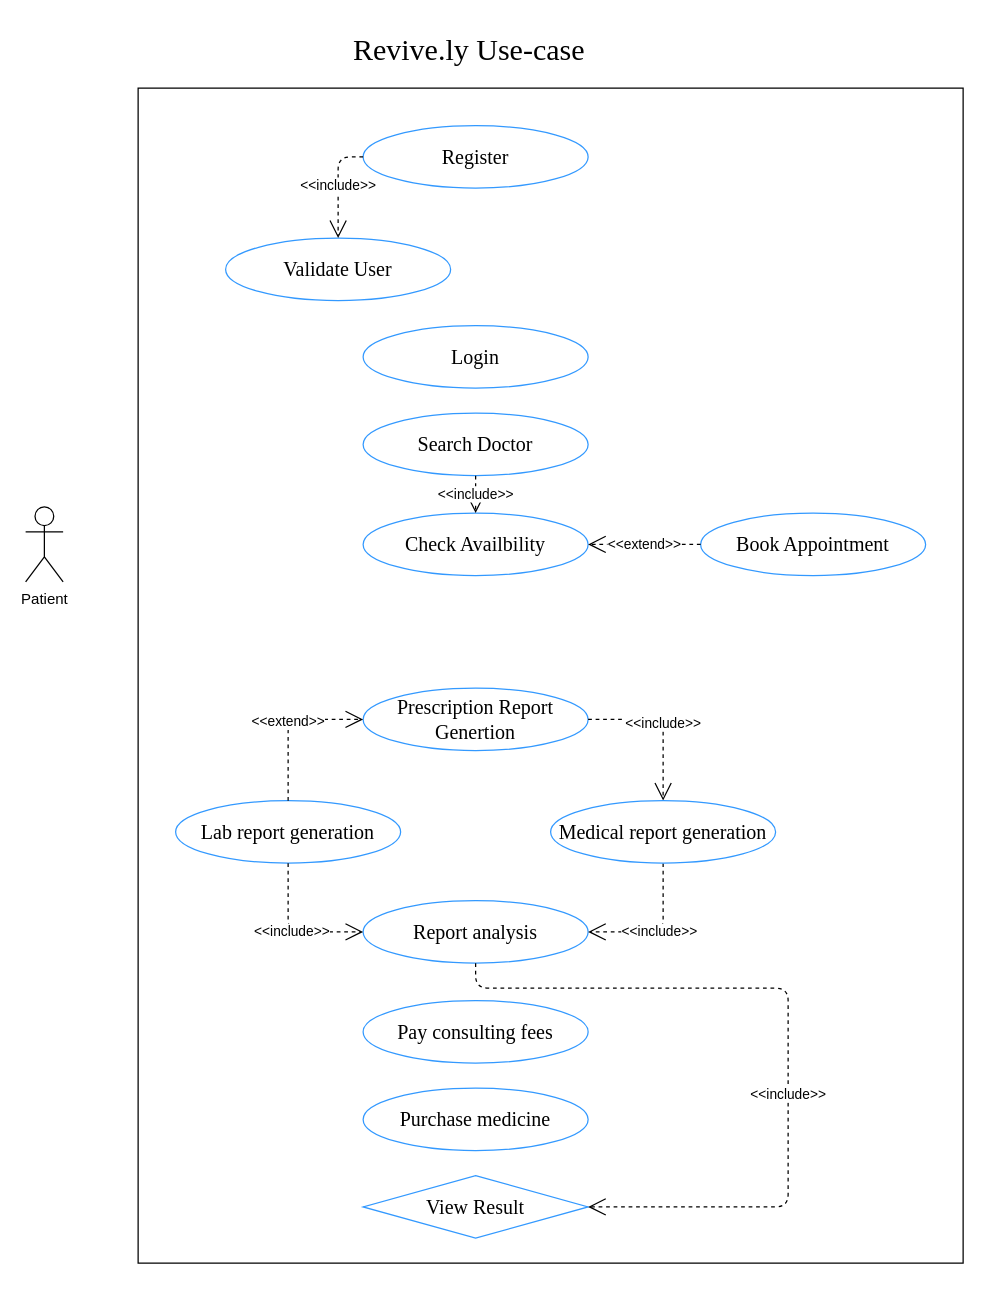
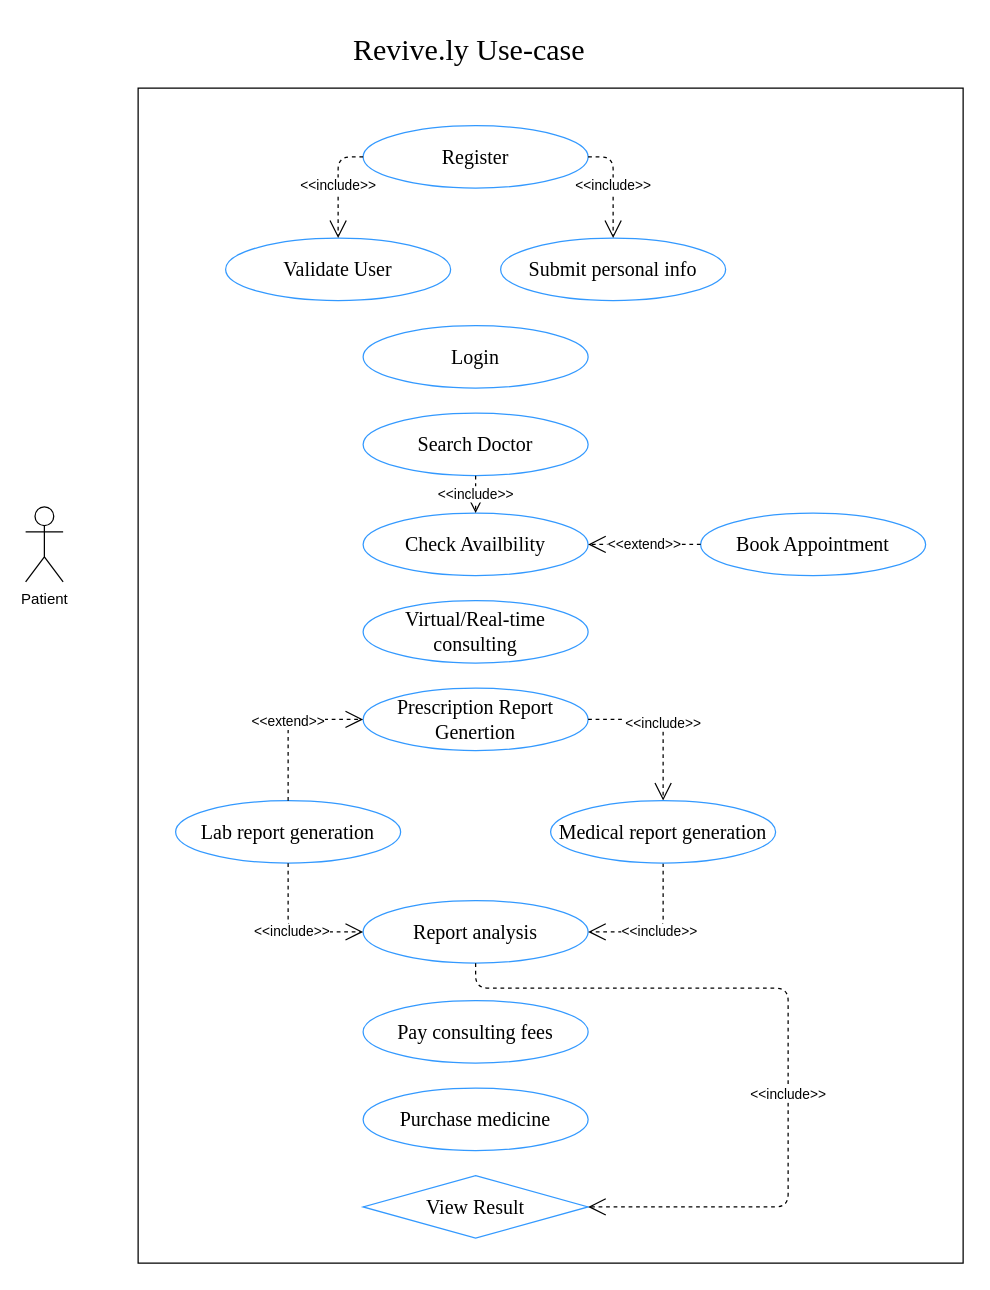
edge "Register" -> "Submit personal info": added, label "<<include>>"
node "Submit personal info": added
node "Virtual/Real-time consulting": added
